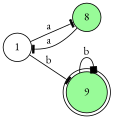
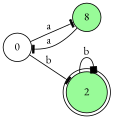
node "1": label "1" -> "0"
node "9": label "9" -> "2"
